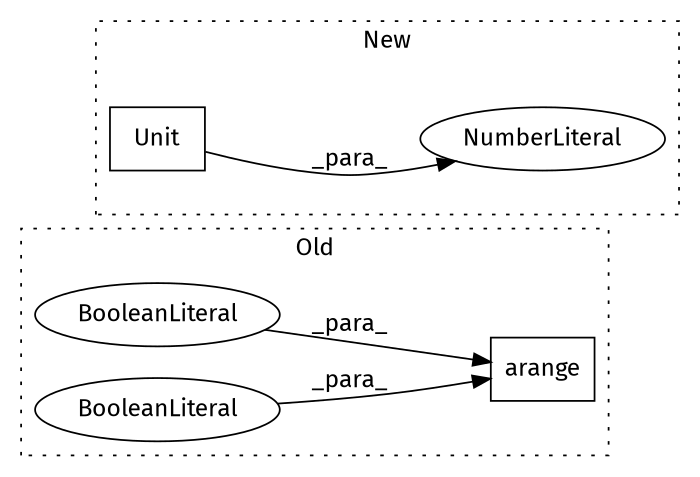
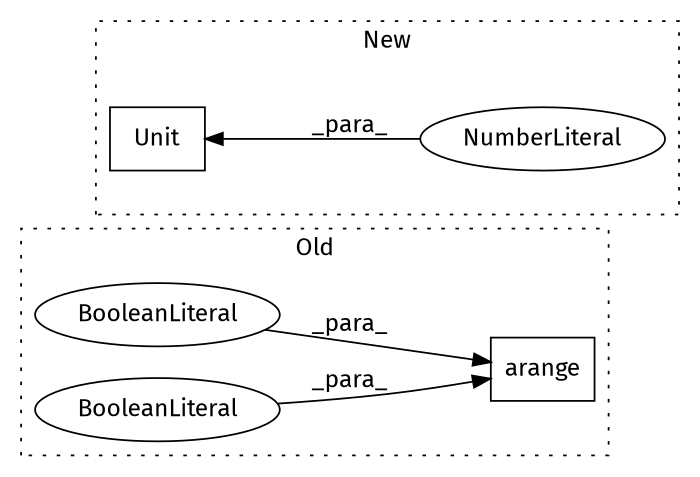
edge "Unit" -> "NumberLiteral": reversed
